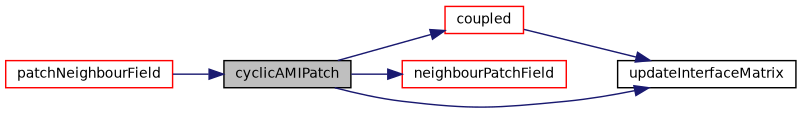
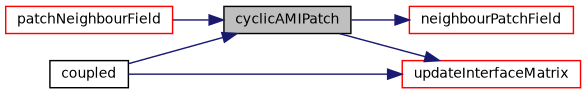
node "coupled": color red -> black
edge "cyclicAMIPatch" -> "coupled": reversed
node "updateInterfaceMatrix": color black -> red
